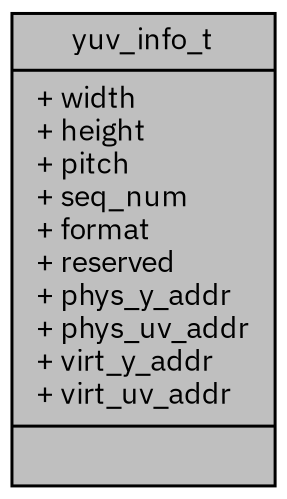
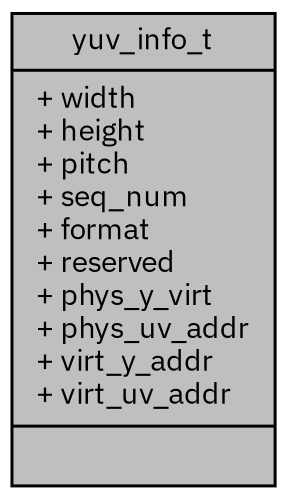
node "yuv_info_t": text "+ phys_y_addr" -> "+ phys_y_virt"
